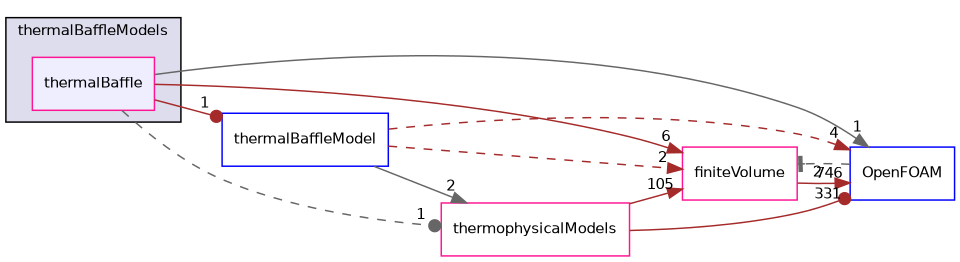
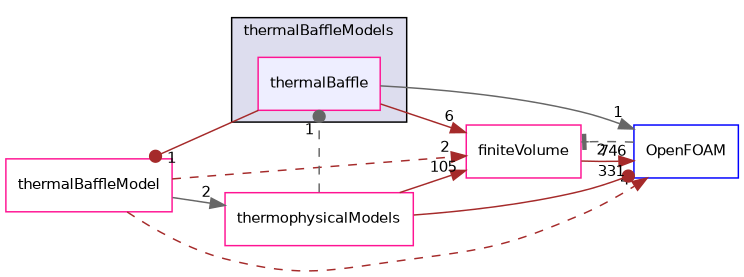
node "thermalBaffleModel": color blue -> deeppink
edge "thermalBaffle" -> "thermophysicalModels": reversed
